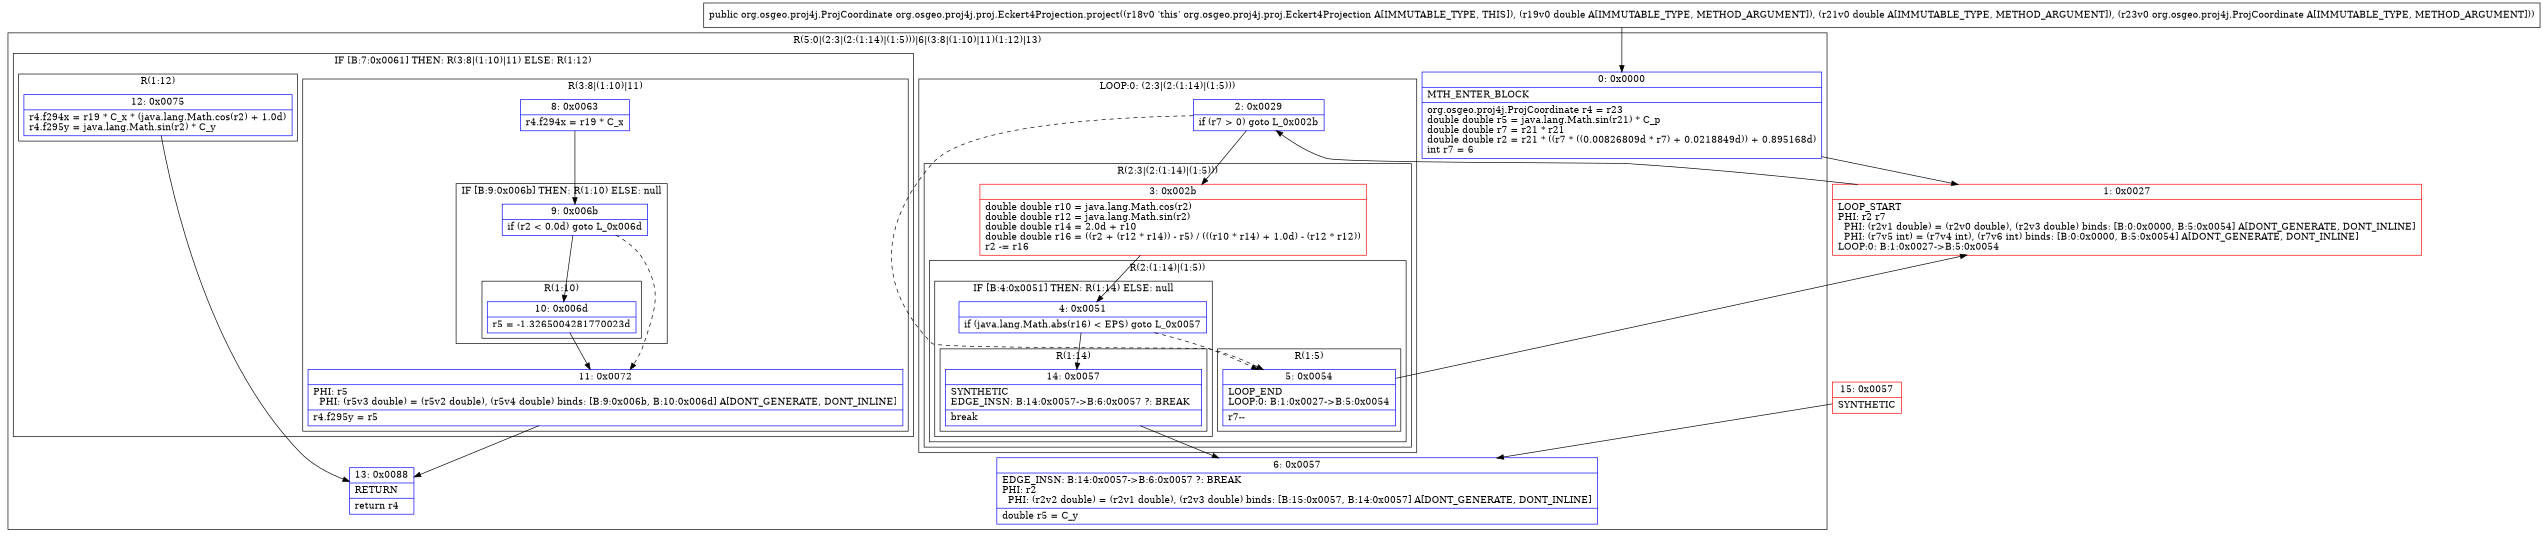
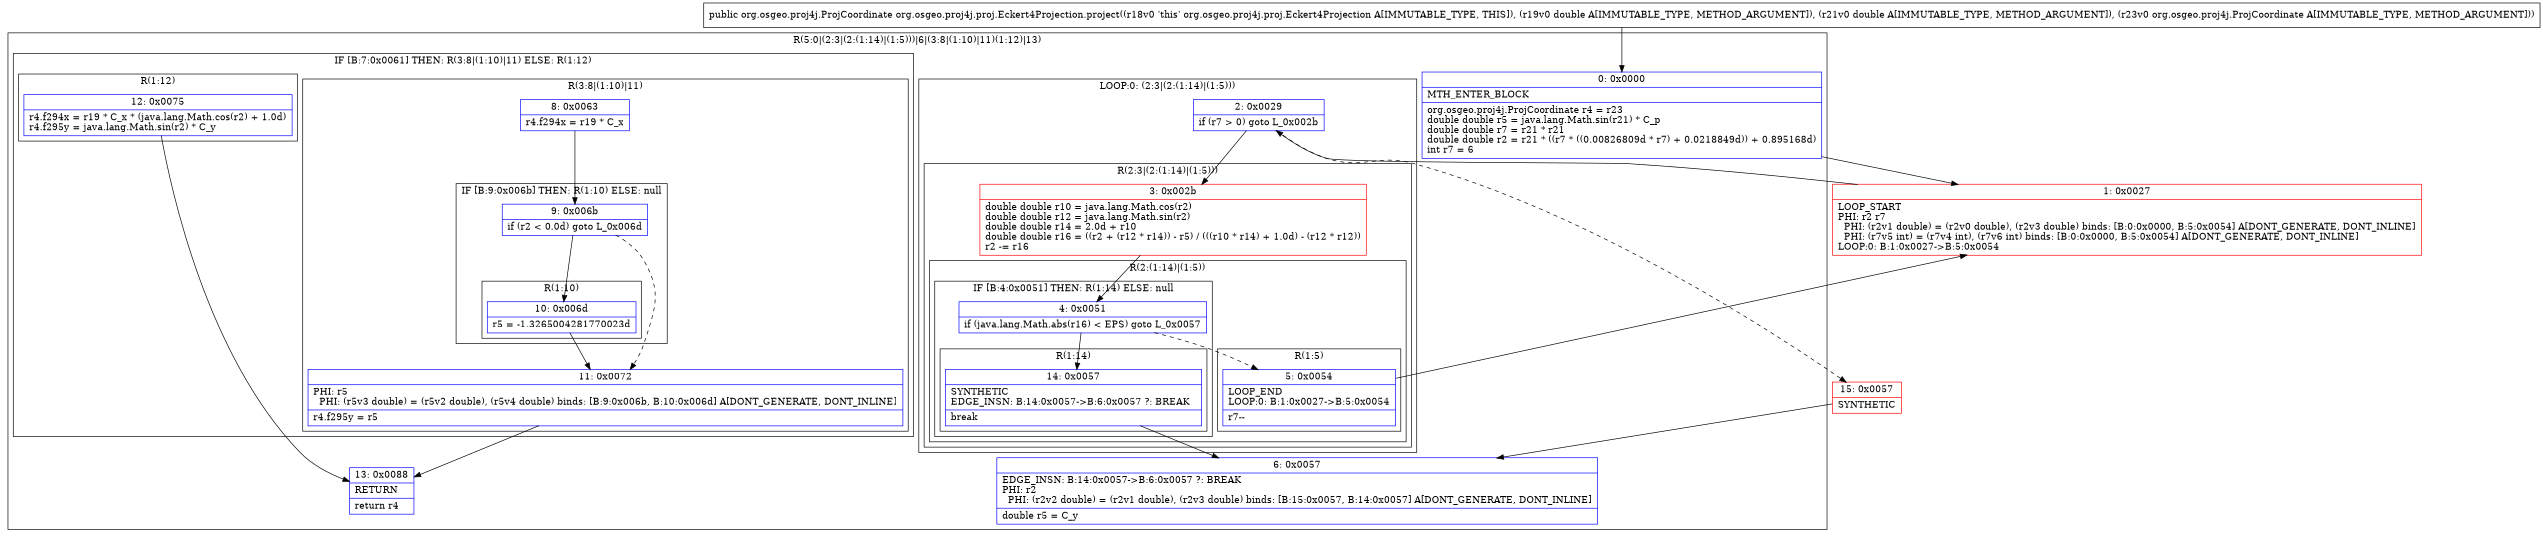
edge "2: 0x0029" -> "5: 0x0054": now "2: 0x0029" -> "15: 0x0057"
